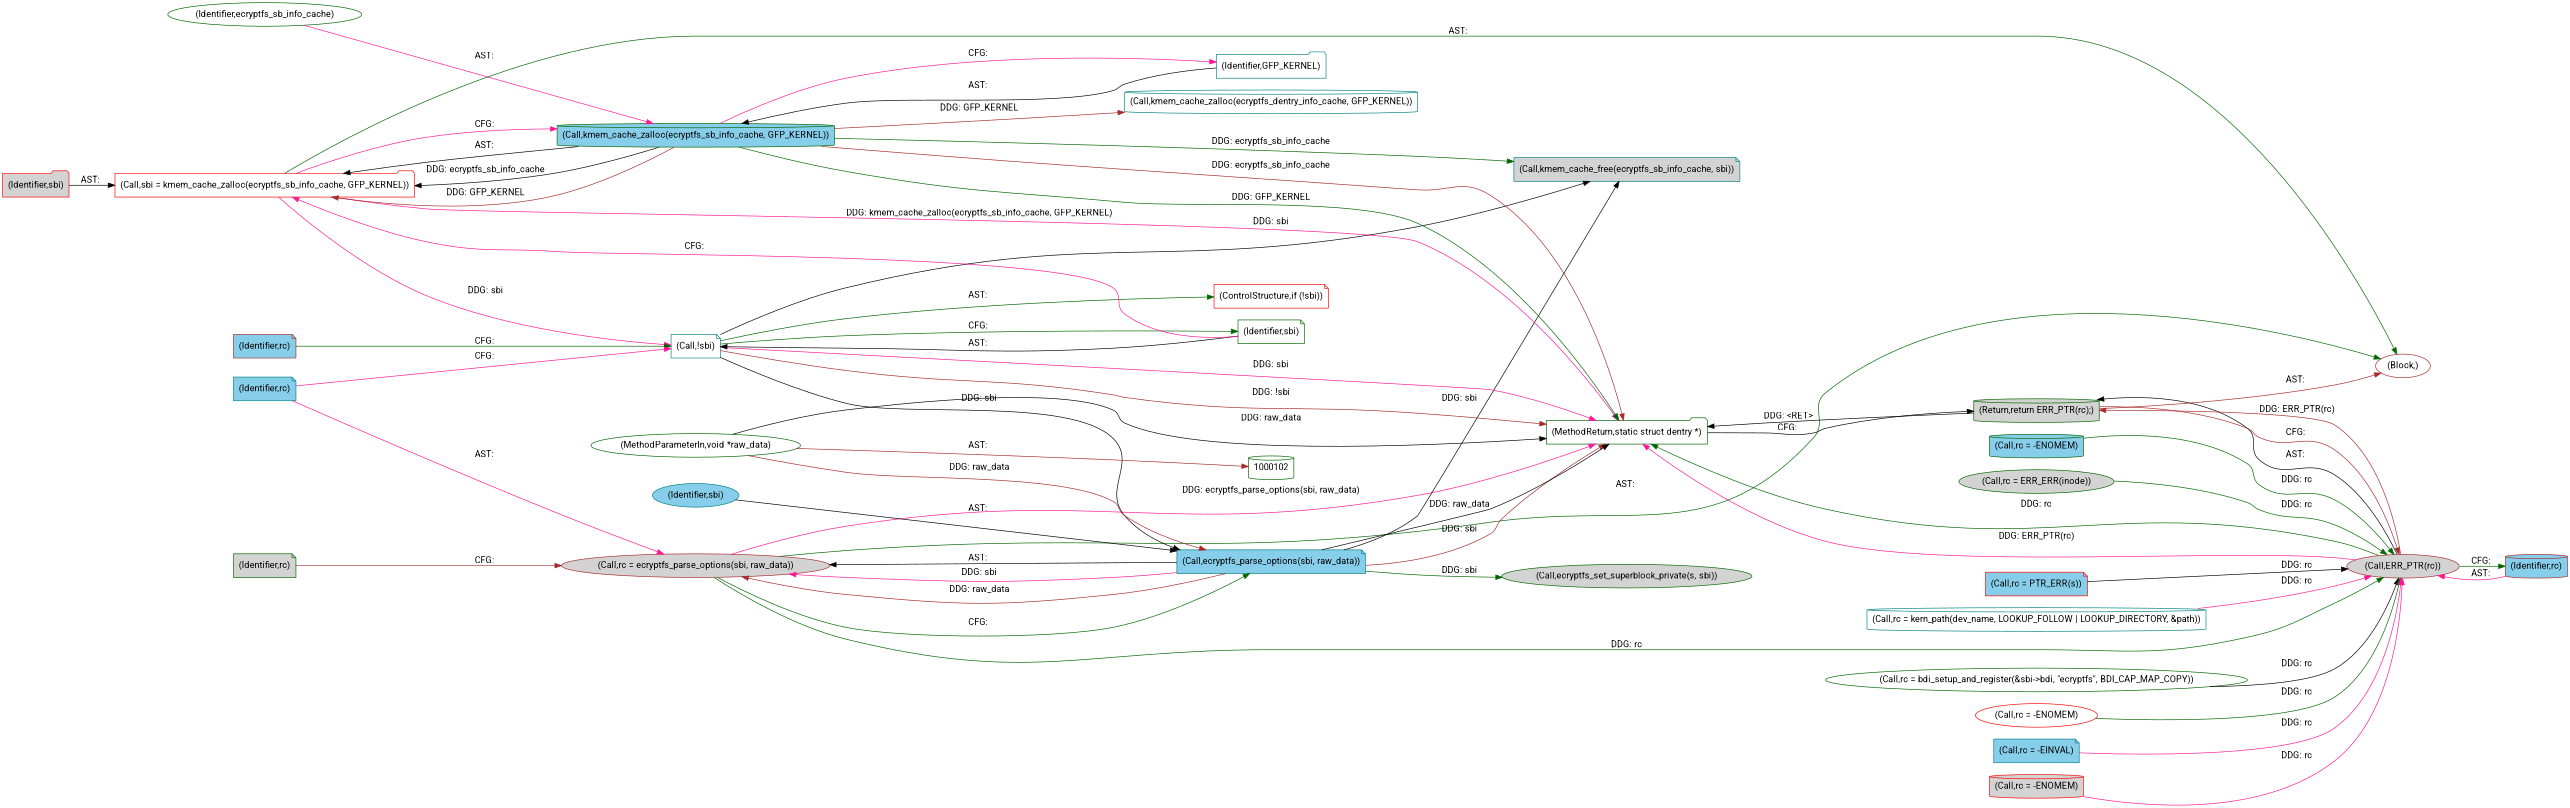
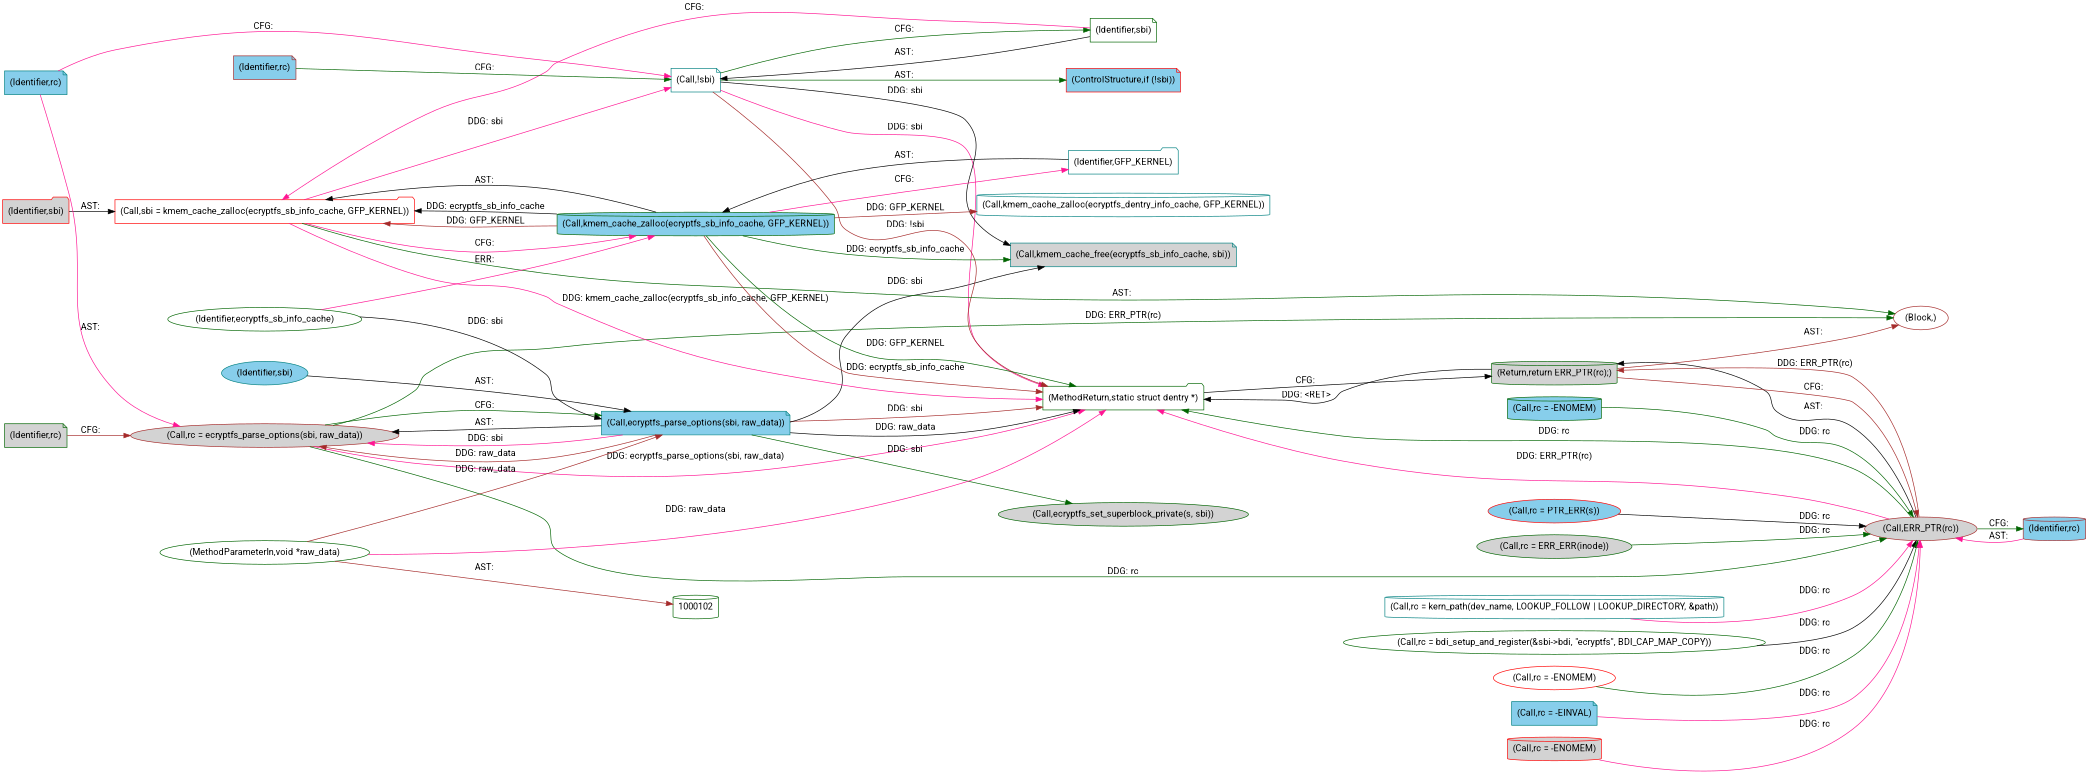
edge "(Identifier,ecryptfs_sb_info_cache)" -> "(Call,kmem_cache_zalloc(ecryptfs_sb_info_cache, GFP_KERNEL))": label "AST: " -> "ERR: "
node "(ControlStructure,if (!sbi))": fillcolor white -> skyblue
edge "(Call,!sbi)" -> "(Call,ecryptfs_parse_options(sbi, raw_data))": now "(Identifier,ecryptfs_sb_info_cache)" -> "(Call,ecryptfs_parse_options(sbi, raw_data))"
edge "(MethodParameterIn,void *raw_data)" -> "(MethodReturn,static struct dentry *)": color black -> deeppink
edge "(Call,rc = ecryptfs_parse_options(sbi, raw_data))" -> "(Block,)": label "AST: " -> "DDG: ERR_PTR(rc)"
node "(Call,rc = PTR_ERR(s))": shape note -> ellipse
